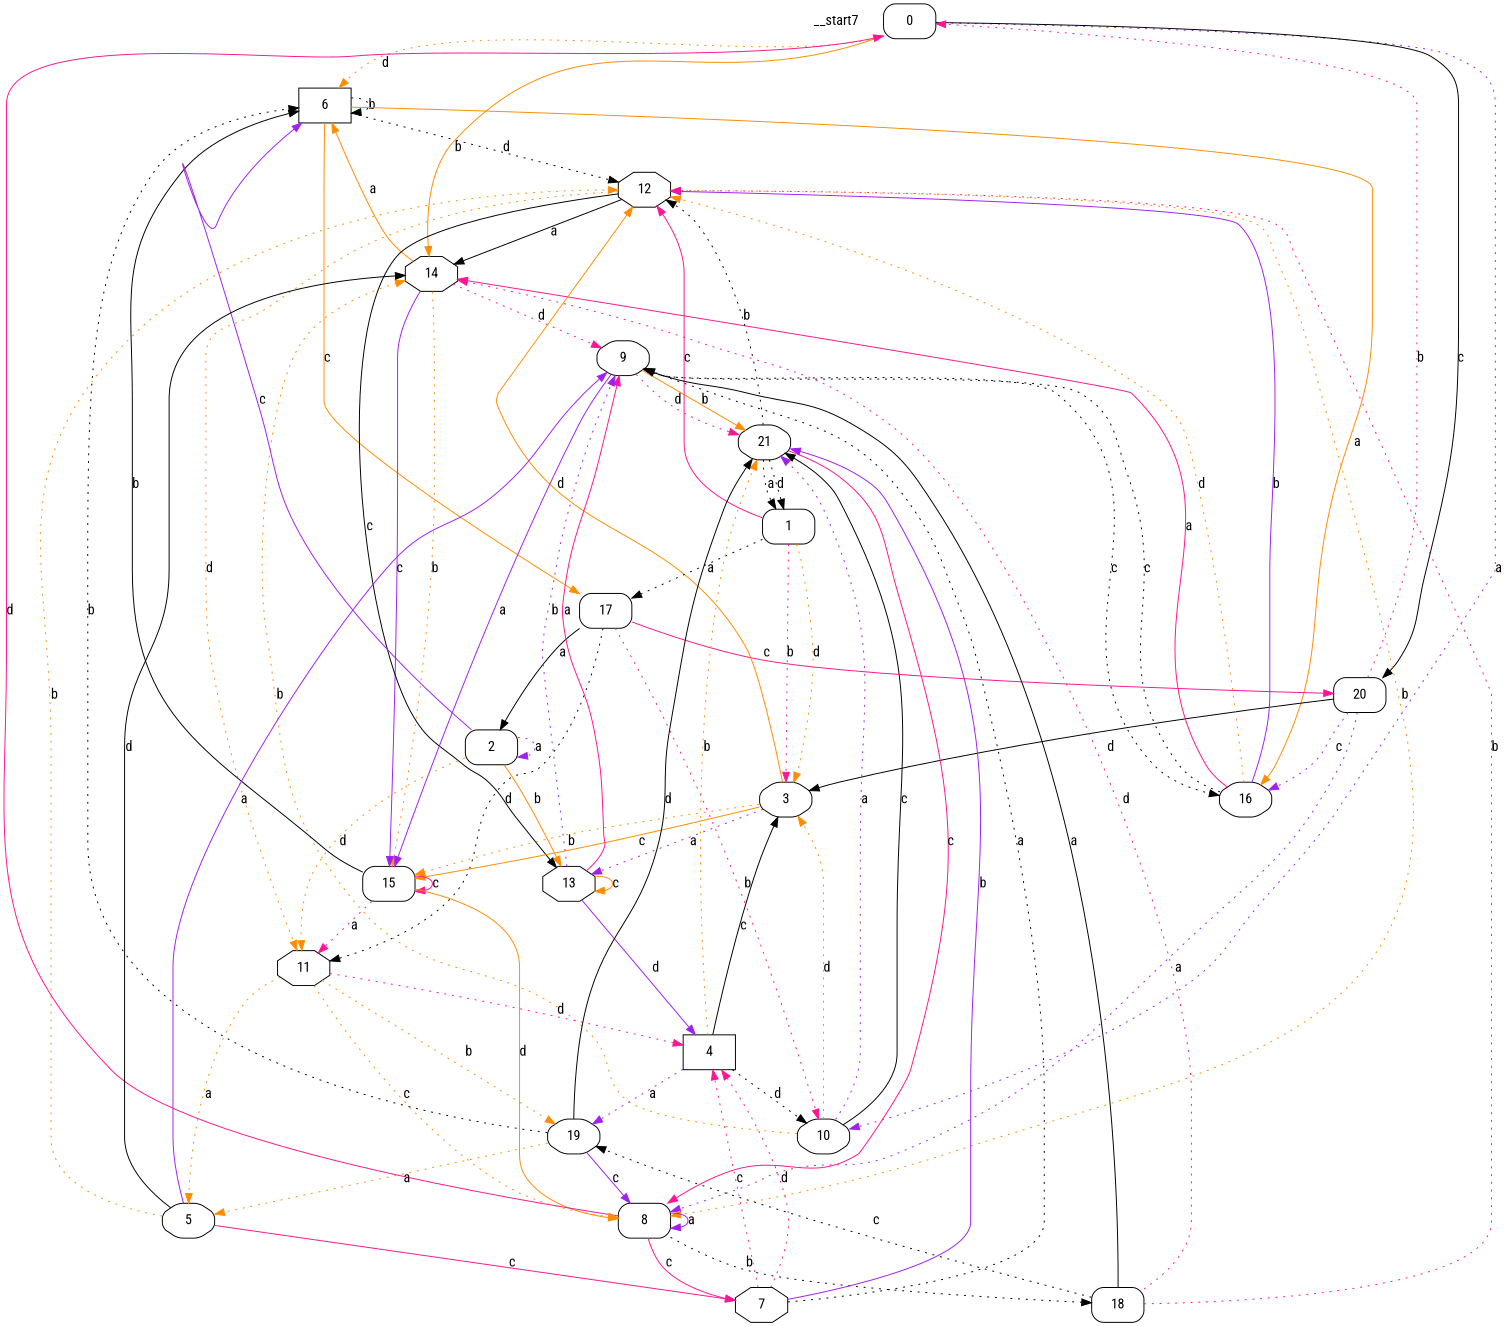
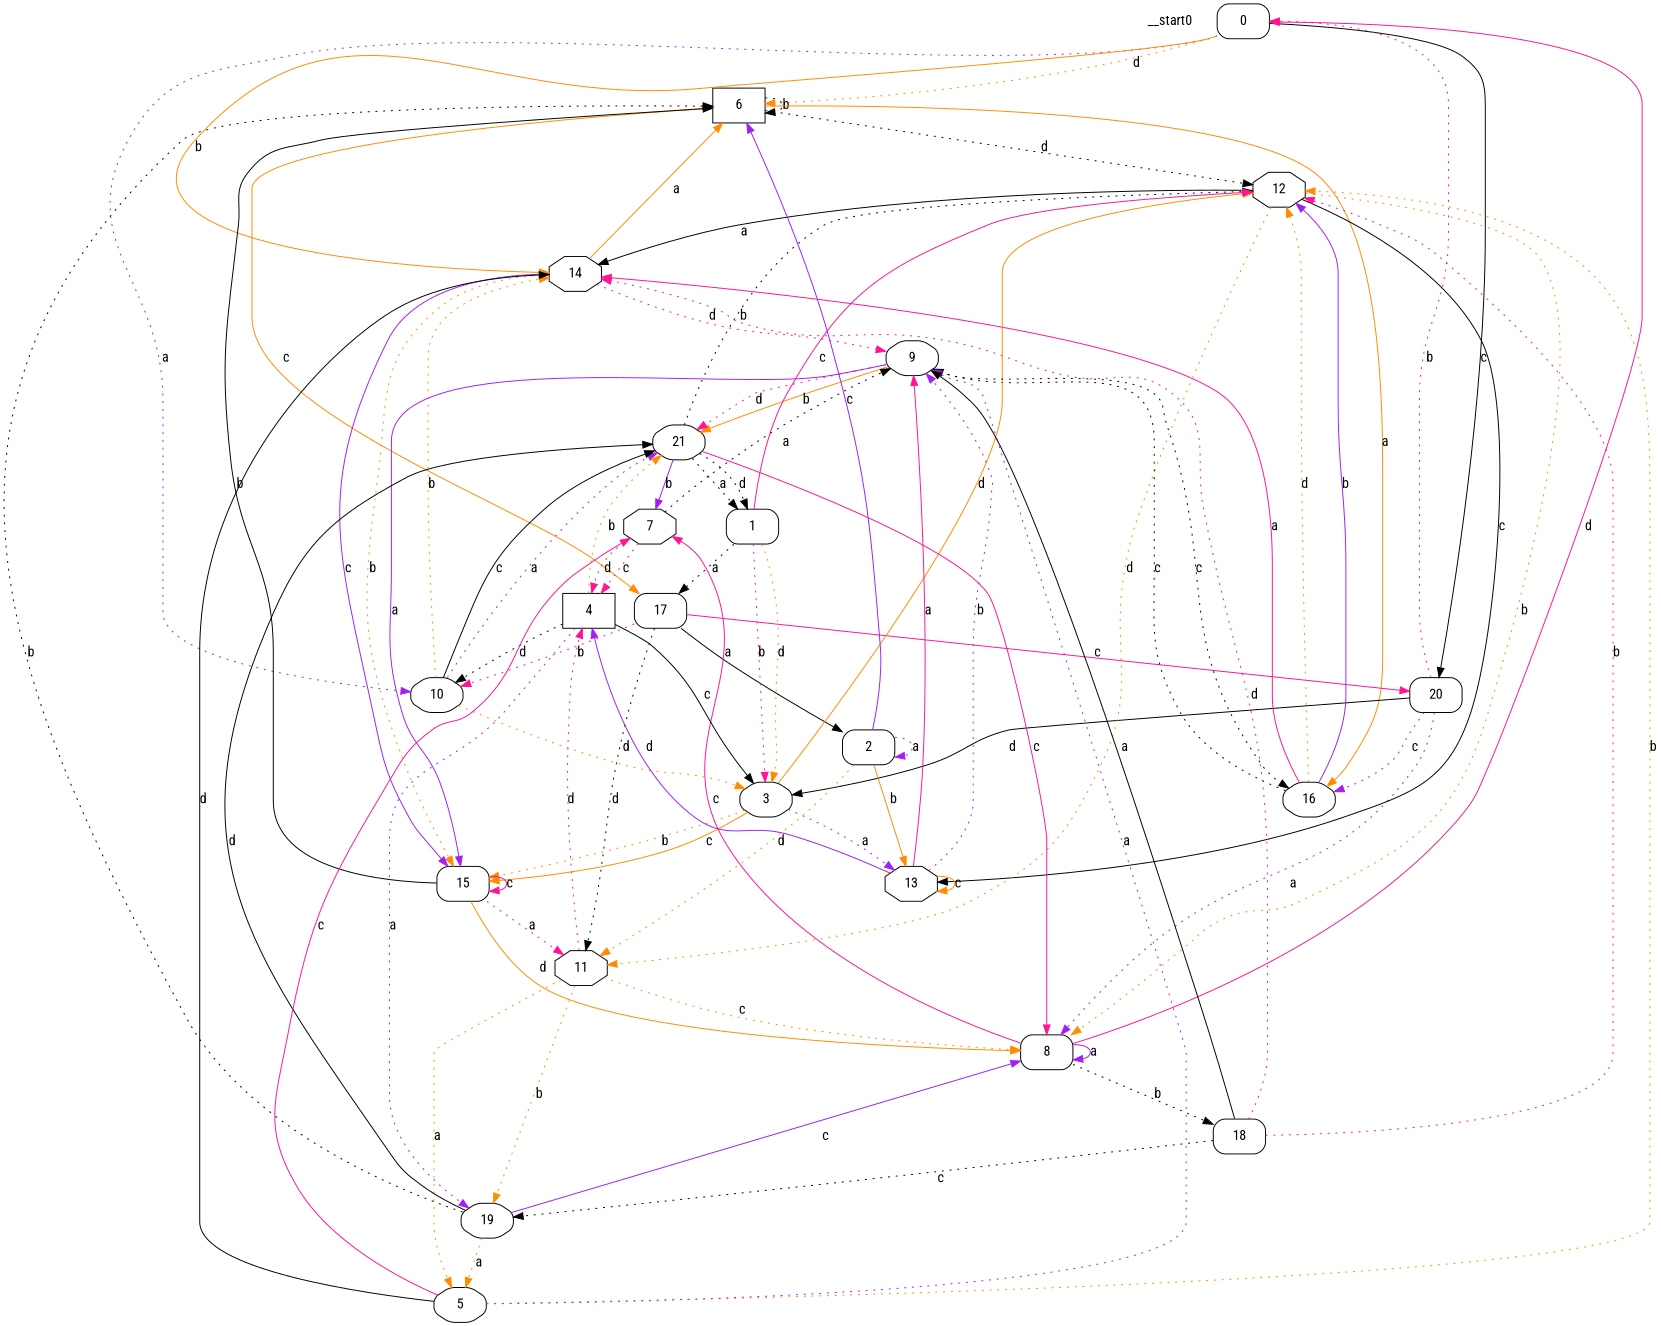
node "__start7": label "__start7" -> "__start0"
edge "5" -> "9": style solid -> dotted
edge "7" -> "21": reversed
